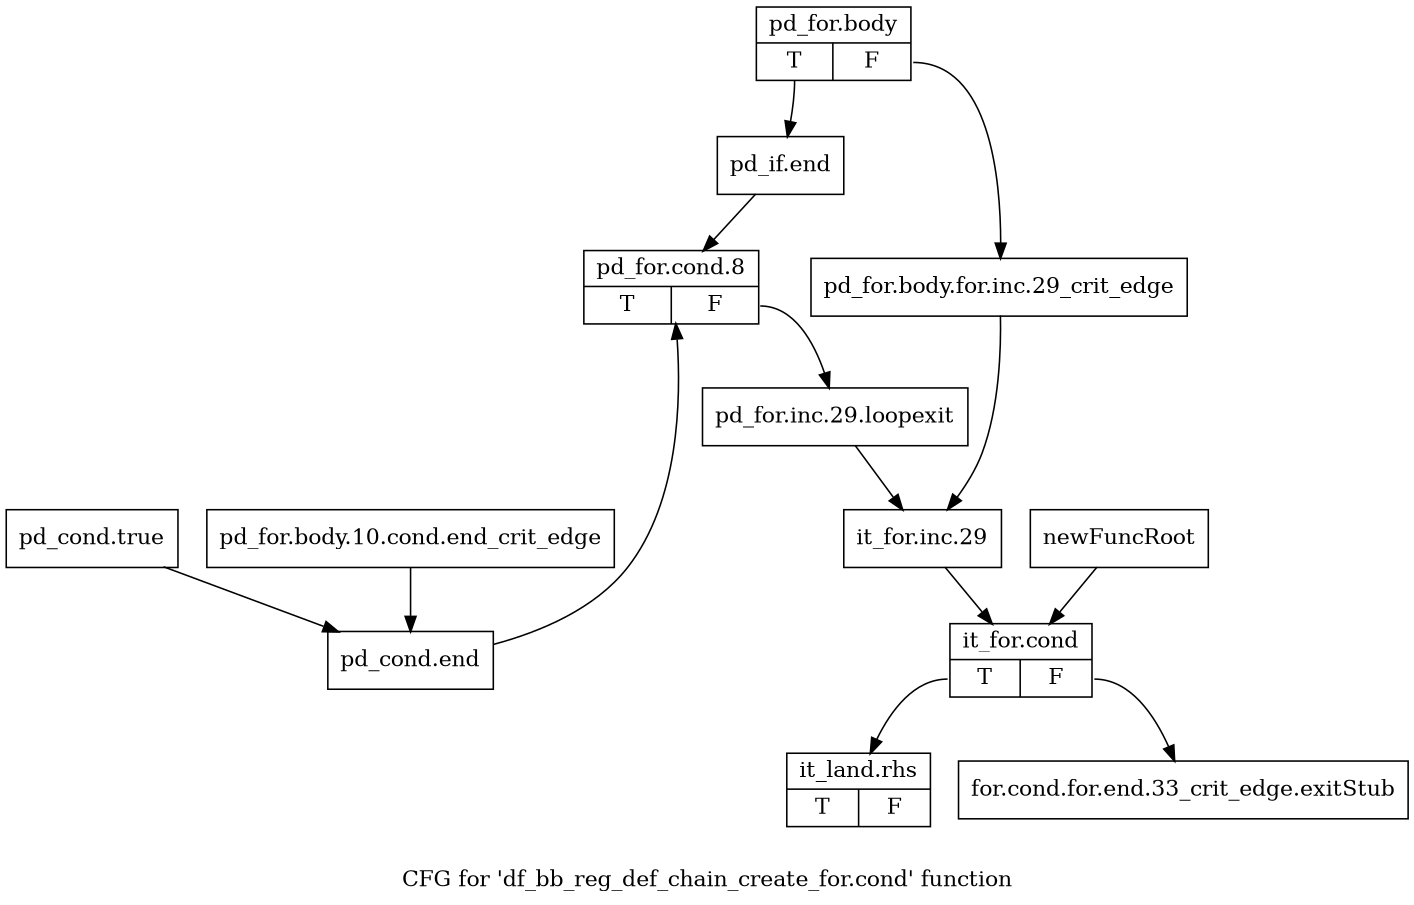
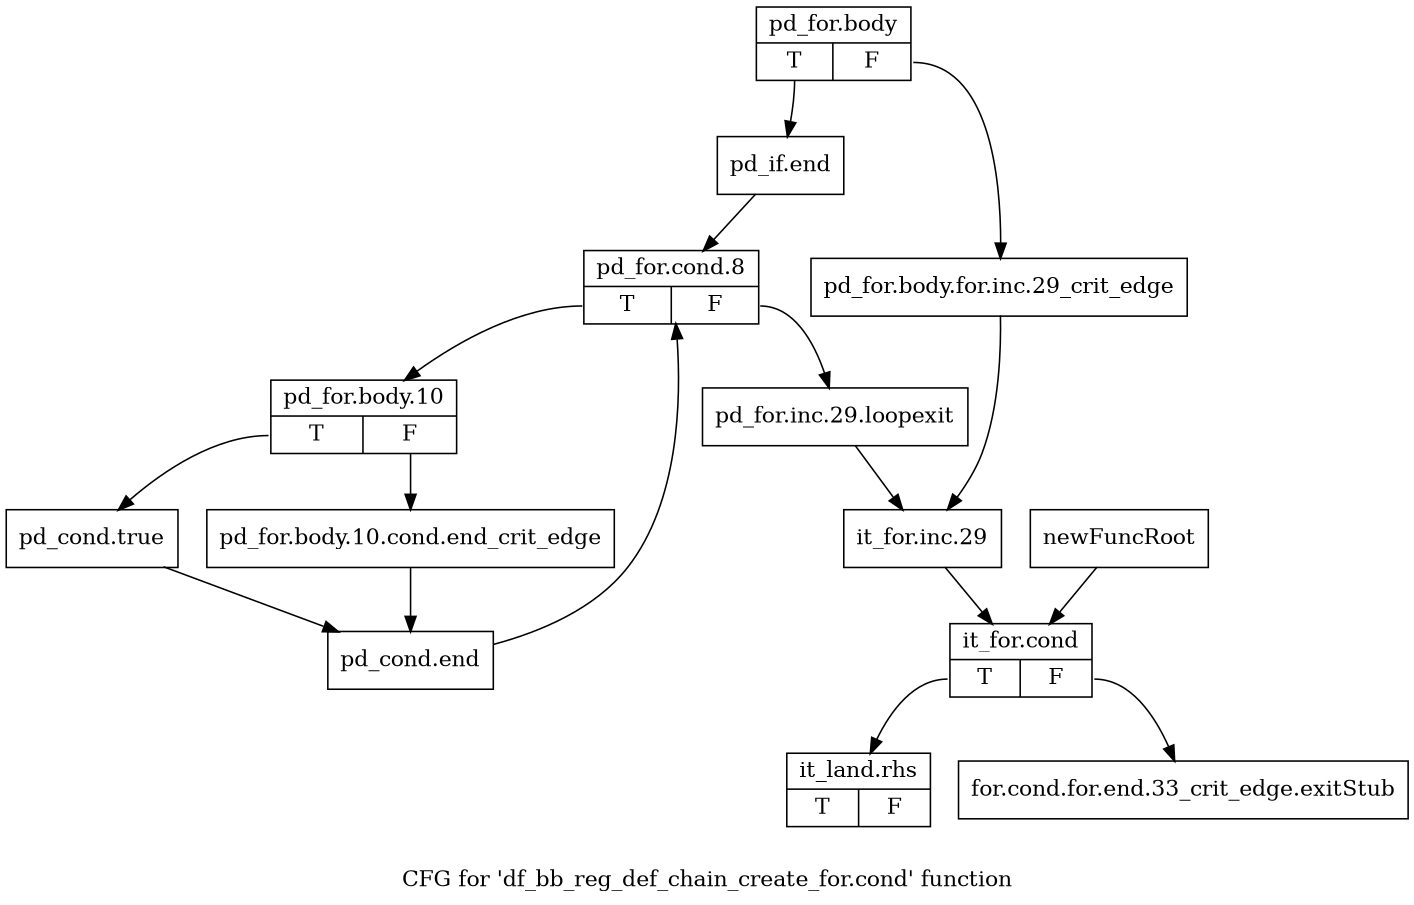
node "pd_for.body.10": added
